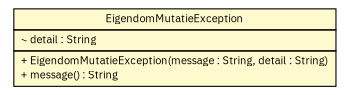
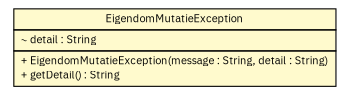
node "EigendomMutatieException": text "+ message() : String" -> "+ getDetail() : String"
